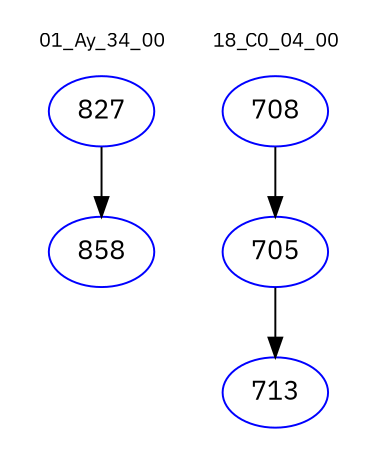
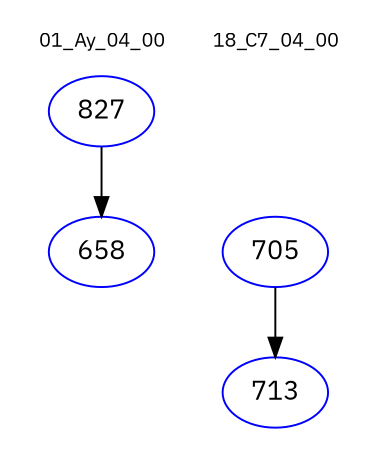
cluster "01_Ay_34_00": label "01_Ay_34_00" -> "01_Ay_04_00"
cluster "18_C0_04_00": label "18_C0_04_00" -> "18_C7_04_00"
node "708": removed
node "858": label "858" -> "658"
